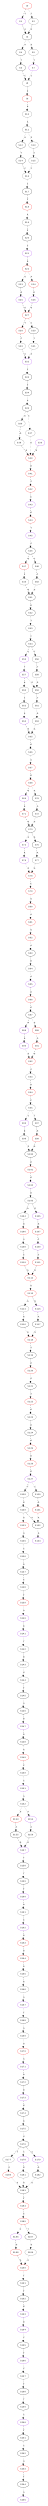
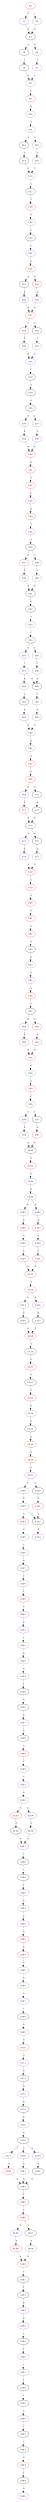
edge "S37" -> "S40": now "S37" -> "S39"
